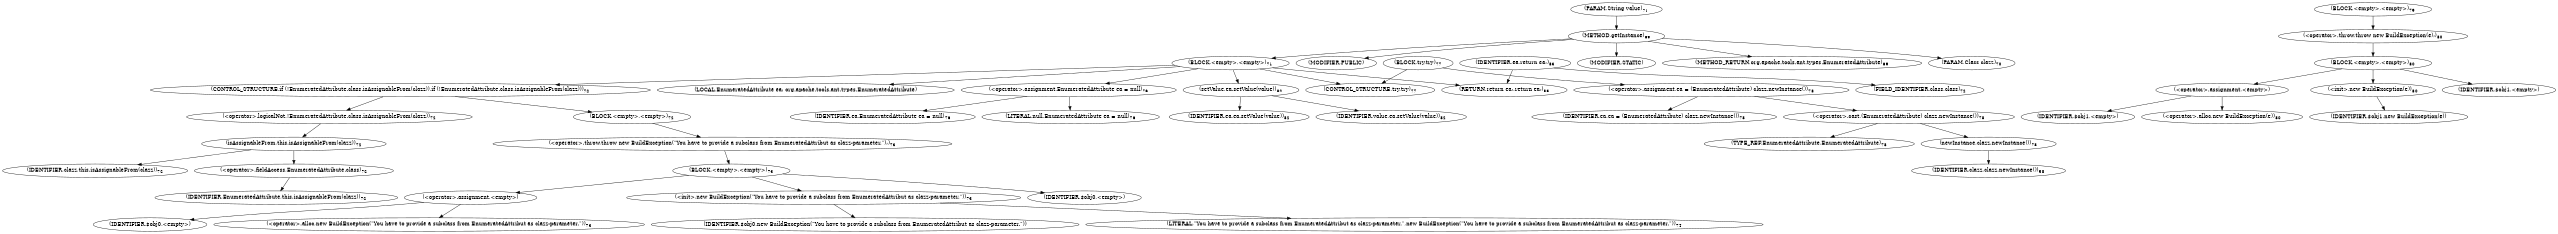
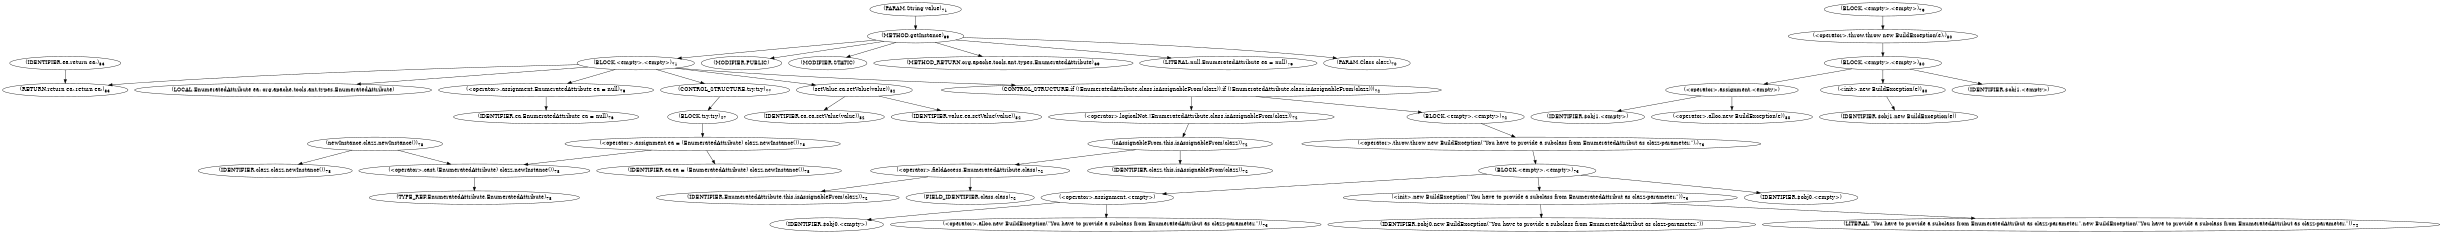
node "(BLOCK,try,try)": text "77" -> "47"
edge "(BLOCK,try,try)" -> "(CONTROL_STRUCTURE,try,try)": reversed
edge "(IDENTIFIER,ea,return ea;)" -> "(FIELD_IDENTIFIER,class,class)": now "(<operator>.fieldAccess,EnumeratedAttribute.class)" -> "(FIELD_IDENTIFIER,class,class)"
edge "(<operator>.assignment,EnumeratedAttribute ea = null)" -> "(LITERAL,null,EnumeratedAttribute ea = null)": now "(METHOD,getInstance)" -> "(LITERAL,null,EnumeratedAttribute ea = null)"
edge "(<operator>.cast,(EnumeratedAttribute) clazz.newInstance())" -> "(newInstance,clazz.newInstance())": reversed
node "(IDENTIFIER,clazz,clazz.newInstance())": text "58" -> "78"
